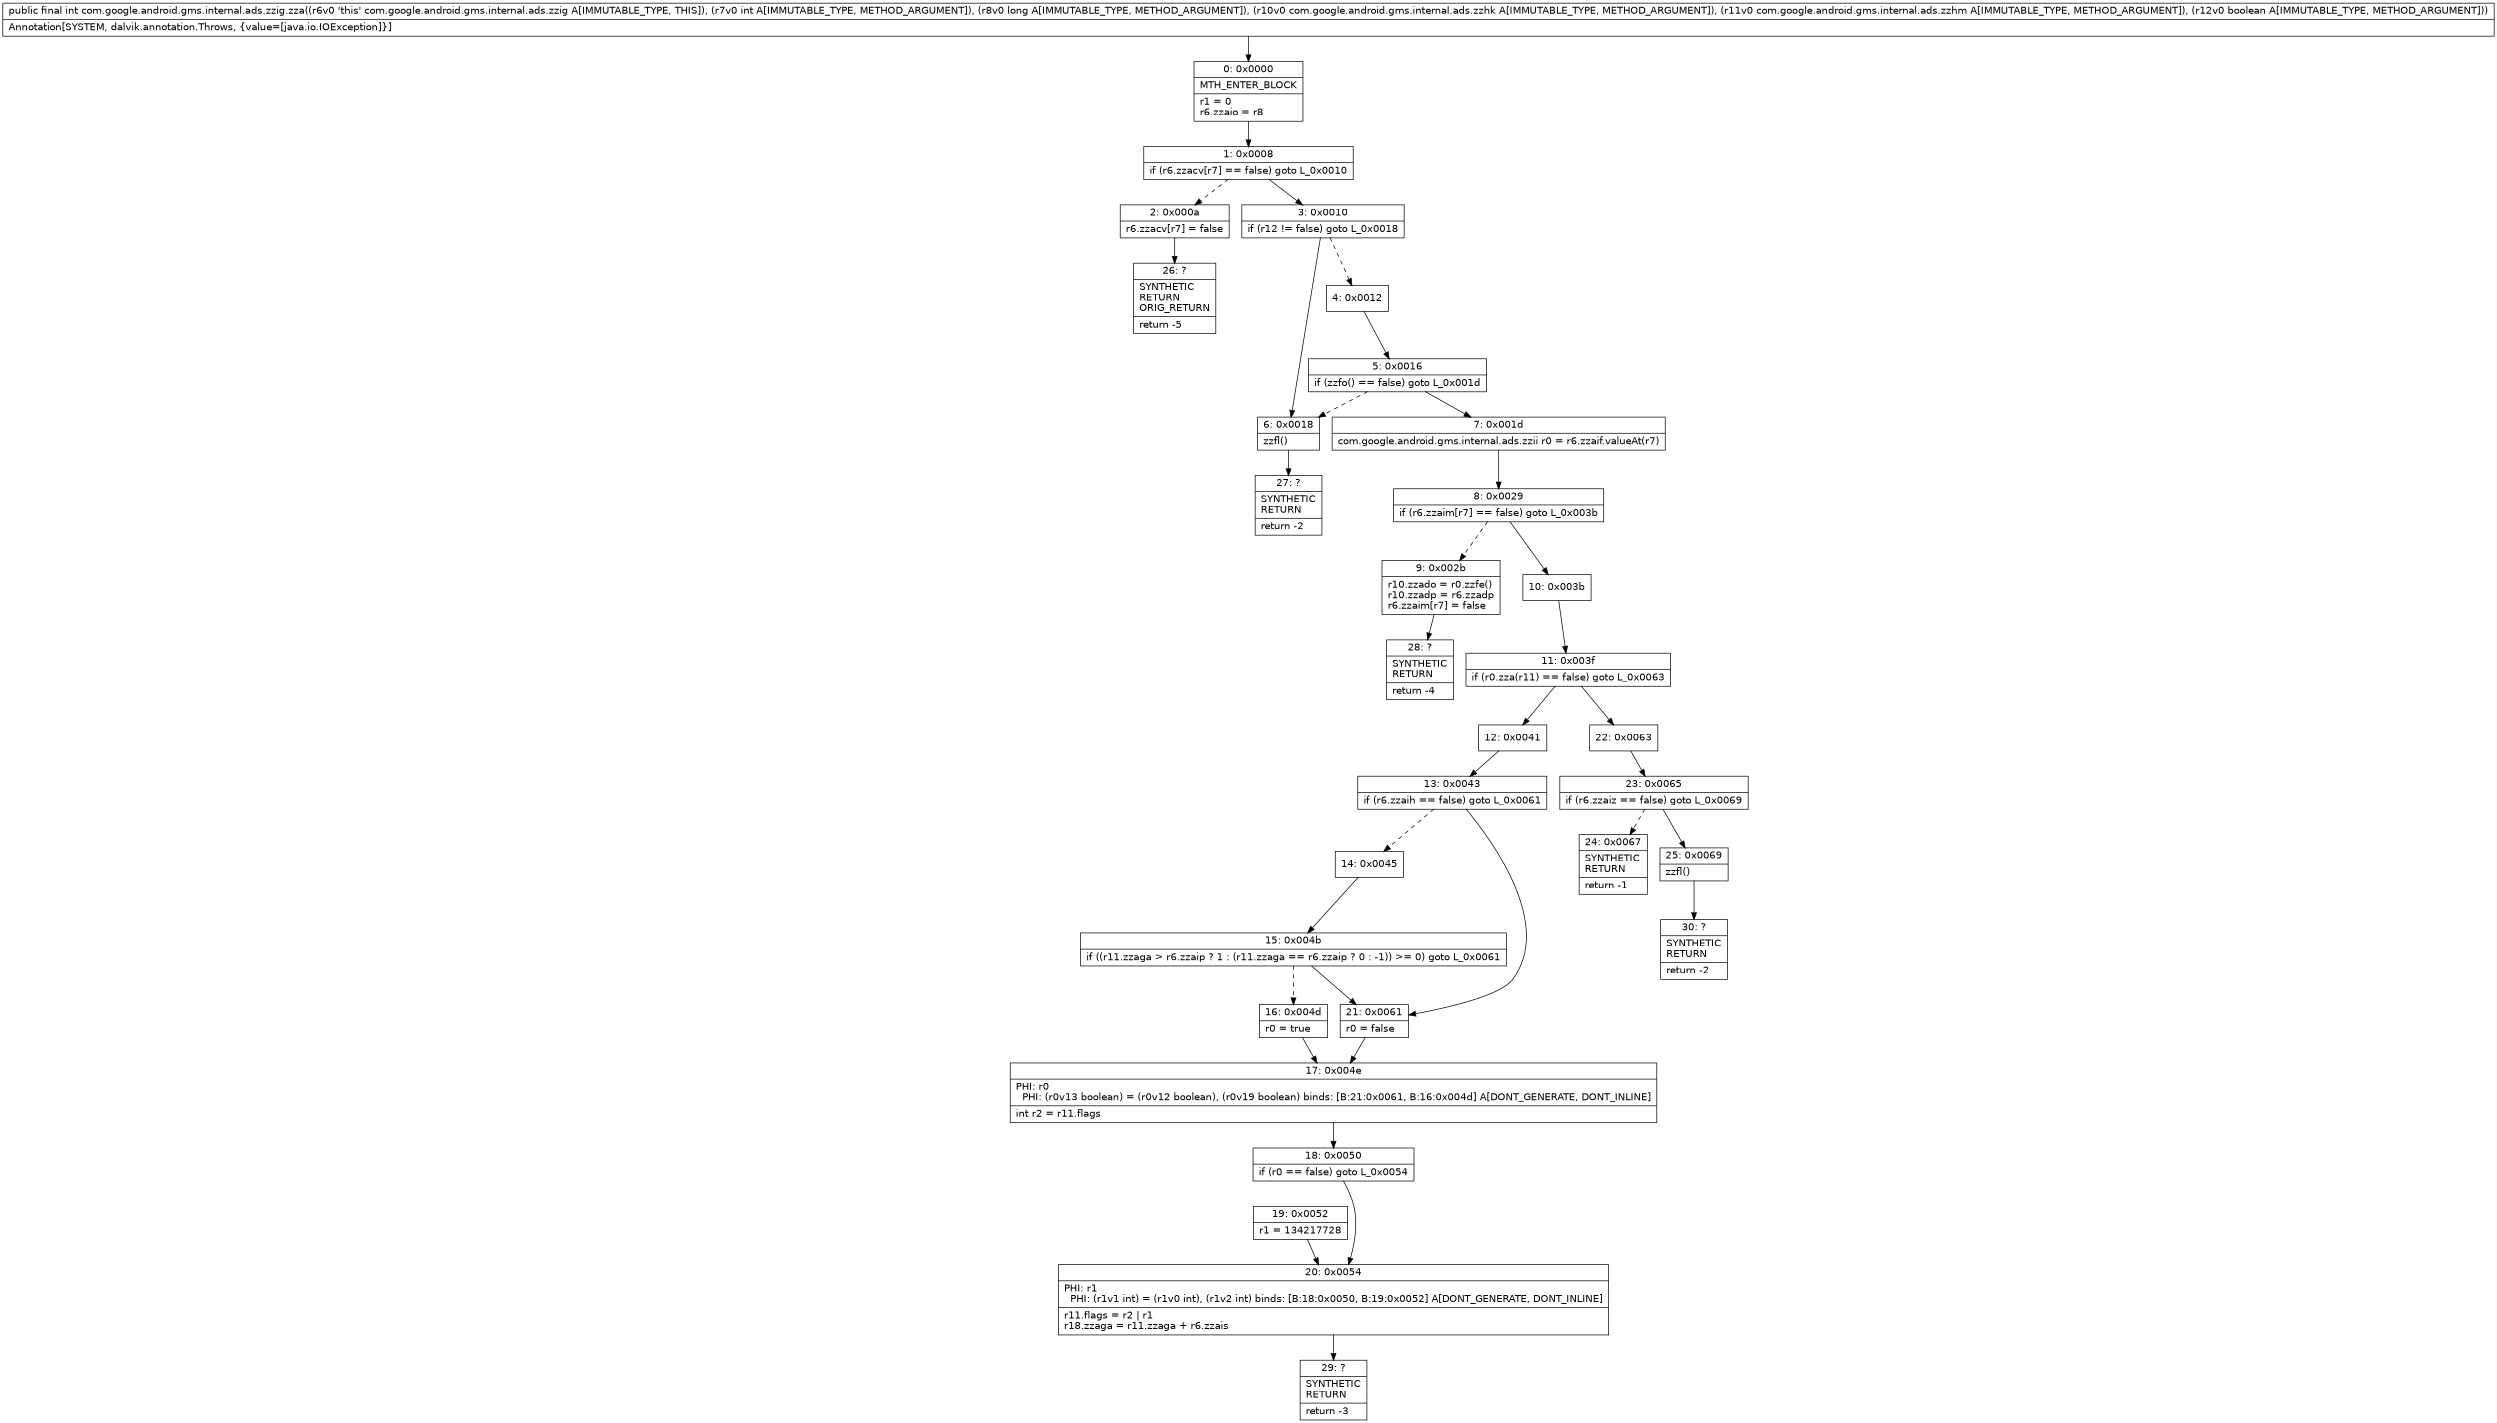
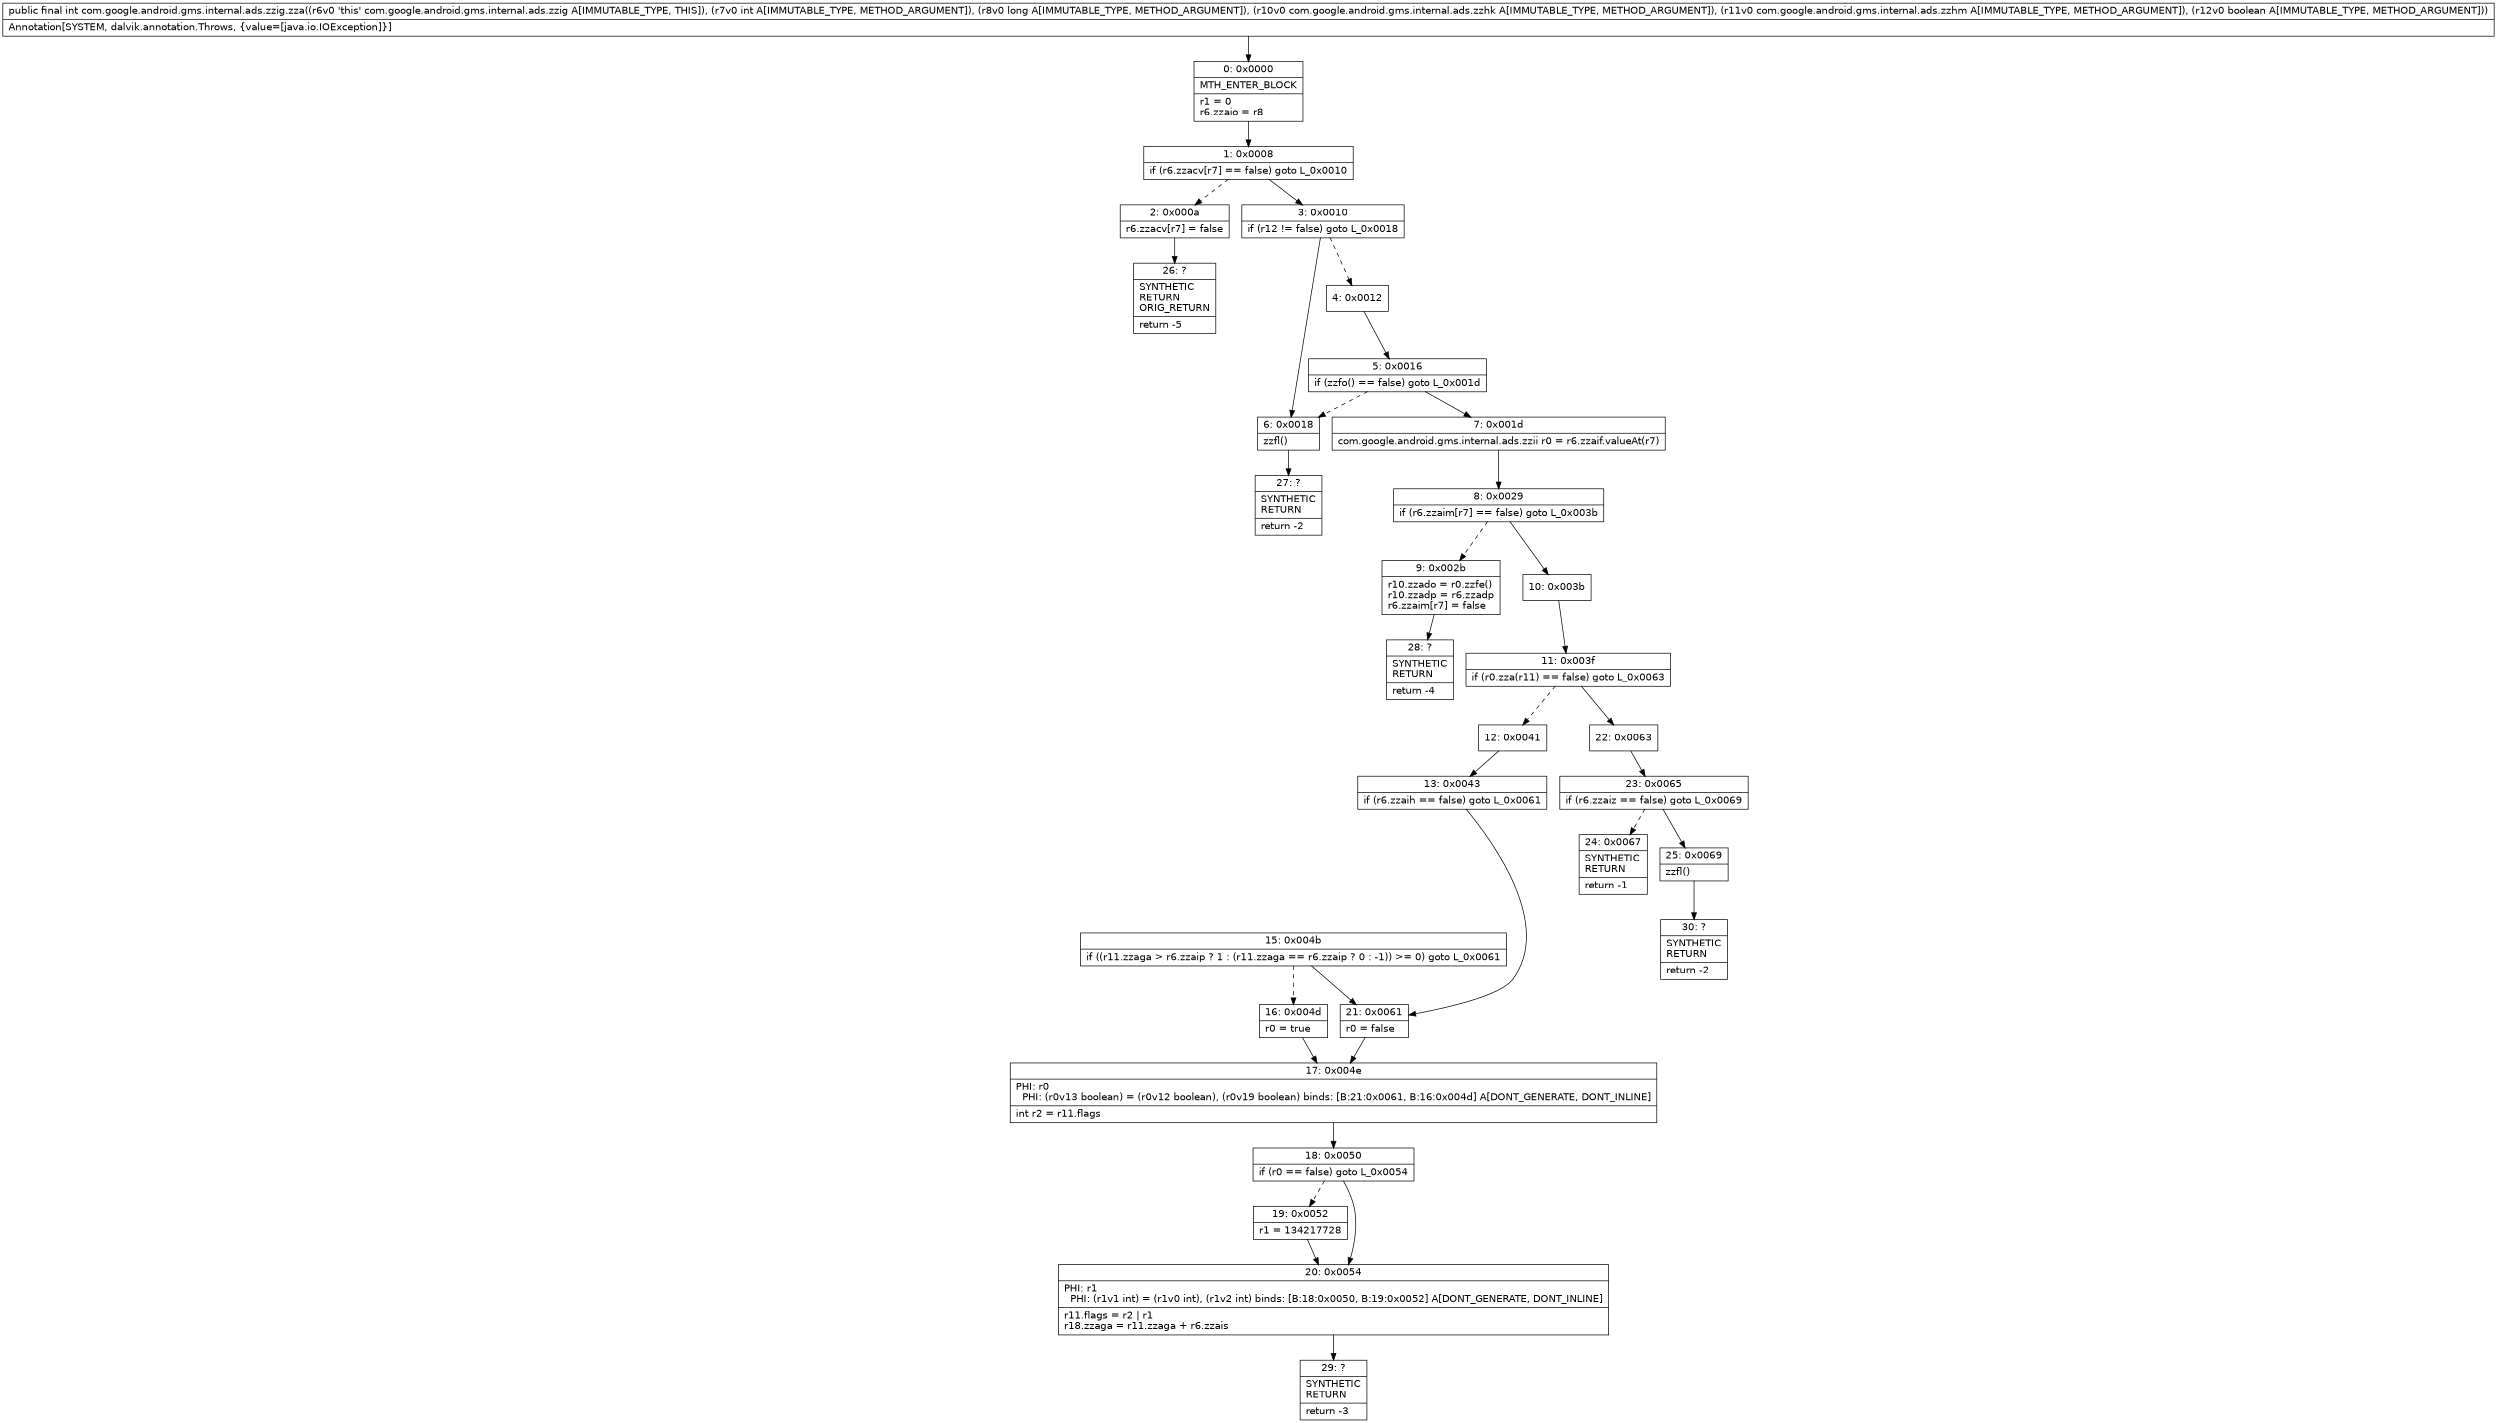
edge "11: 0x003f" -> "12: 0x0041": style solid -> dashed
node "14: 0x0045": removed
edge "18: 0x0050" -> "19: 0x0052": added
